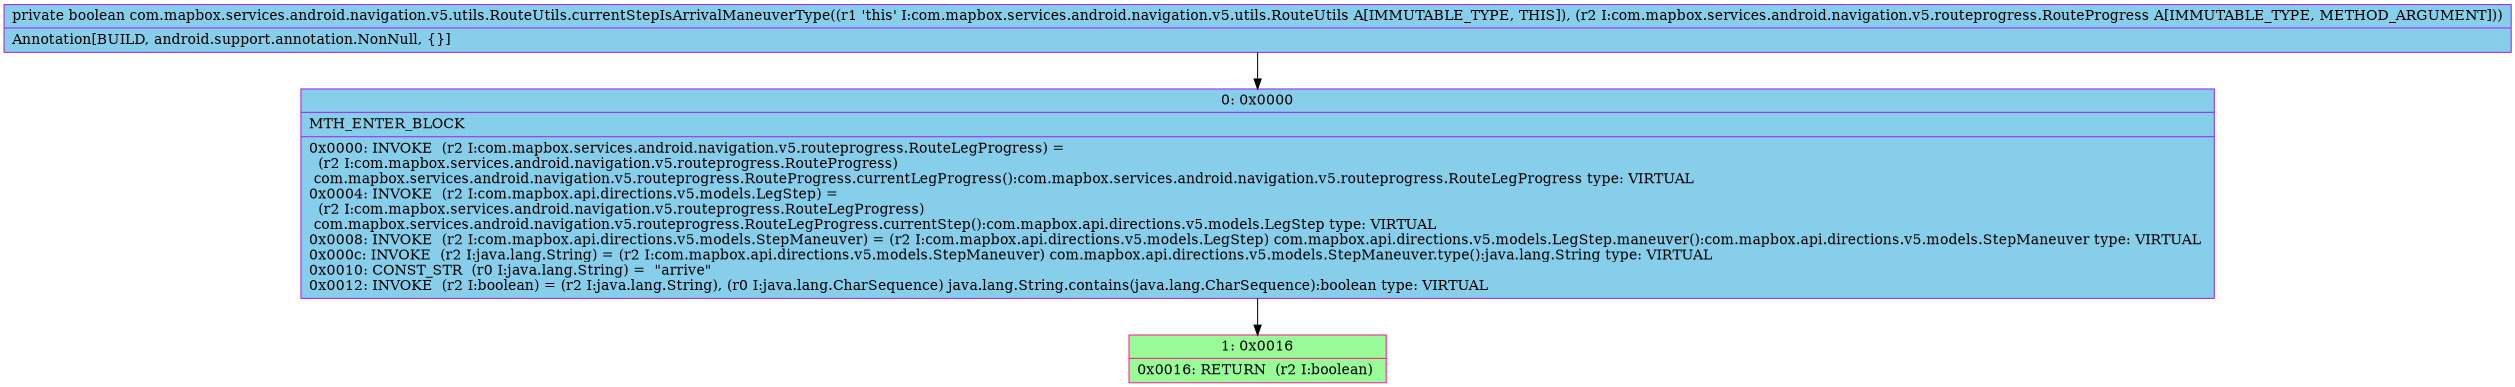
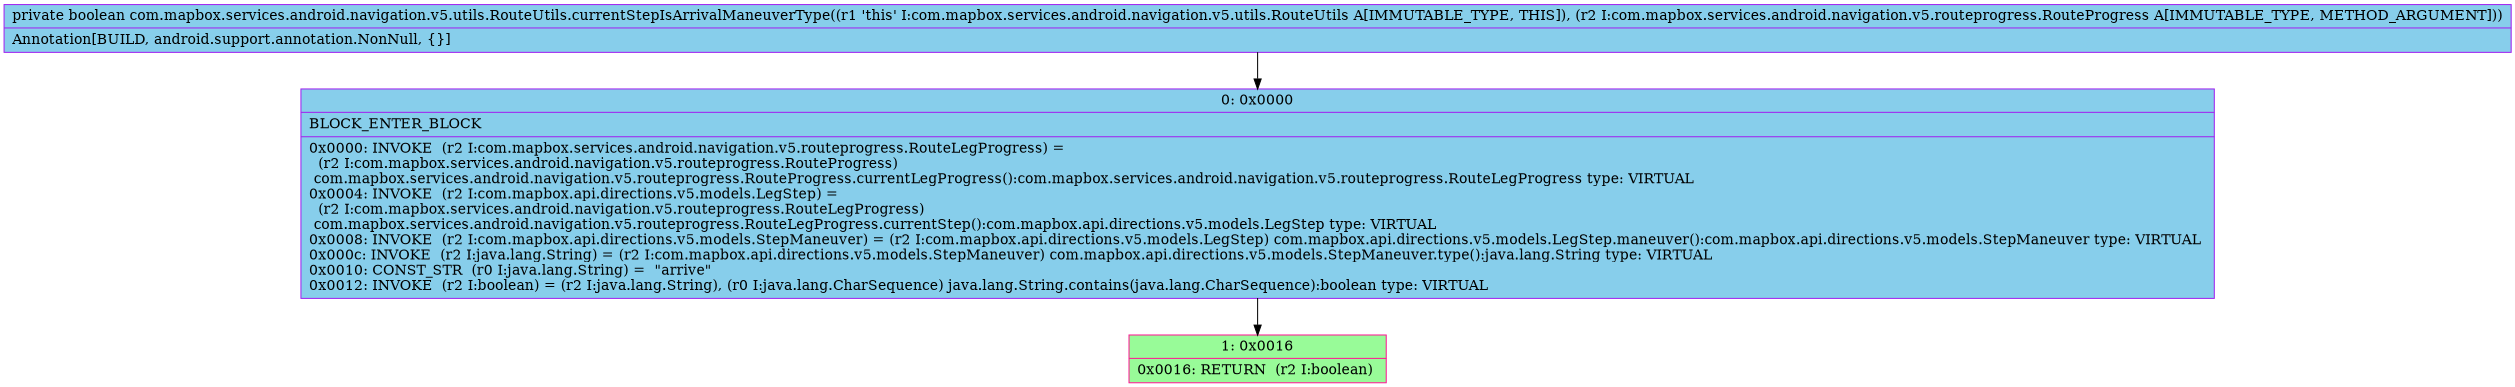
node "0: 0x0000": text "MTH_ENTER_BLOCK" -> "BLOCK_ENTER_BLOCK"
